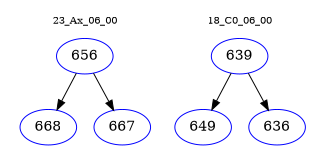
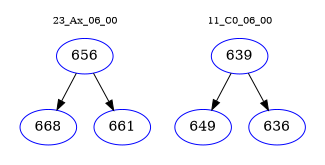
cluster "18_C0_06_00": label "18_C0_06_00" -> "11_C0_06_00"
node "667": label "667" -> "661"
